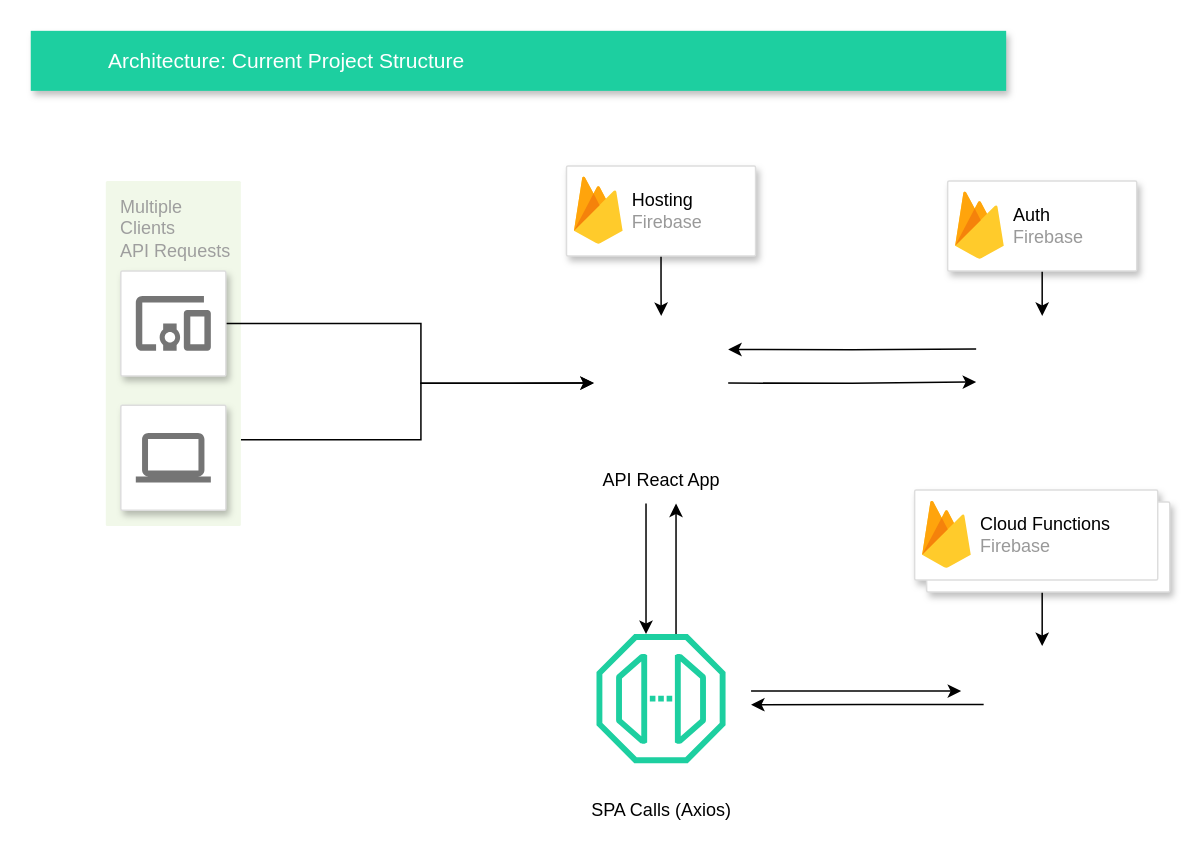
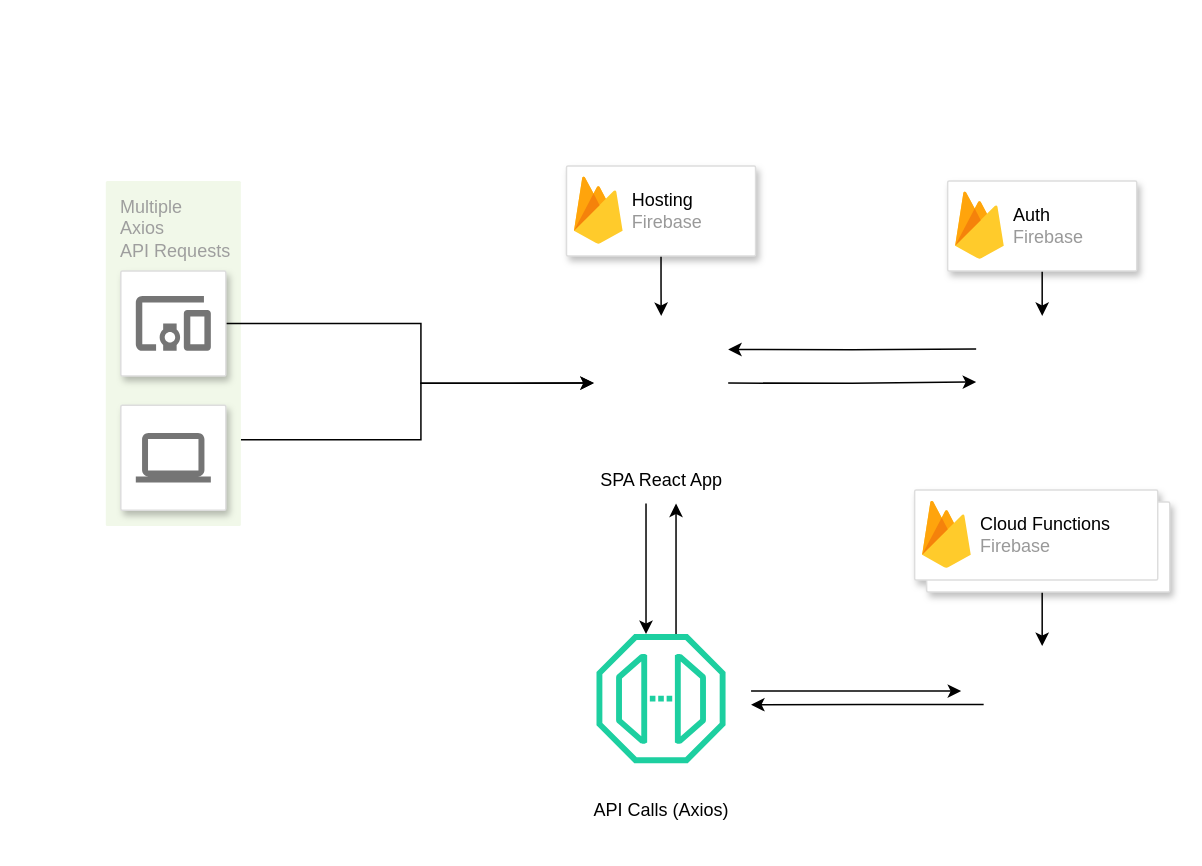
node "Architecture: Current Project Structure": removed
node "Multiple Clients API Requests": label "Multiple Clients API Requests" -> "Multiple Axios API Requests"
node "API React App": label "API React App" -> "SPA React App"
node "SPA Calls (Axios)": label "SPA Calls (Axios)" -> "API Calls (Axios)"
